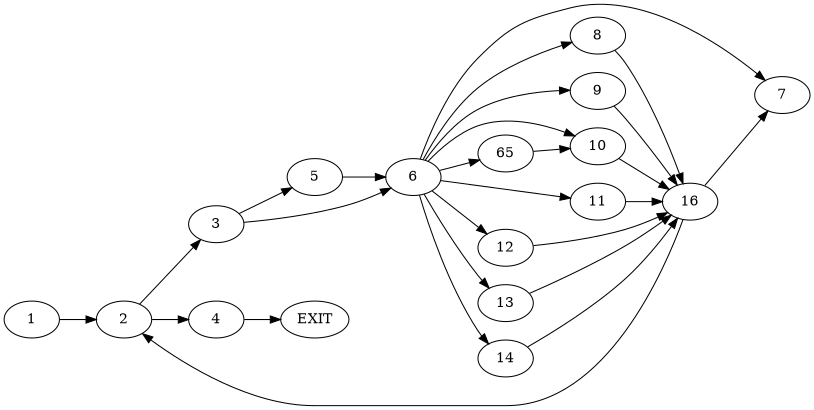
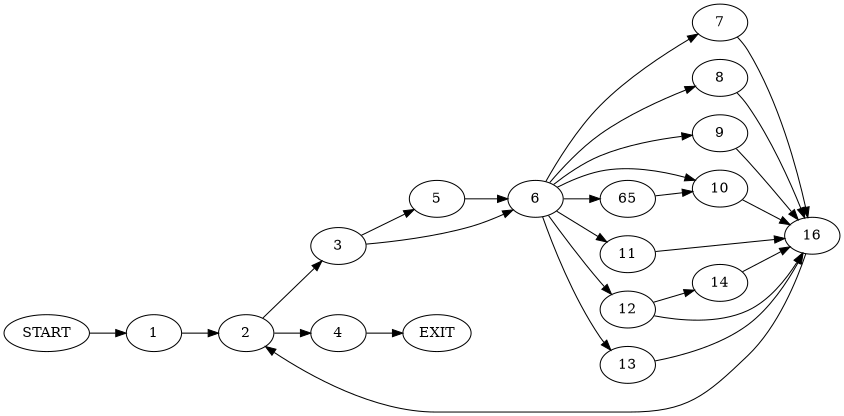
edge "16" -> "7": reversed
edge "6" -> "14": now "12" -> "14"
node "START": added
